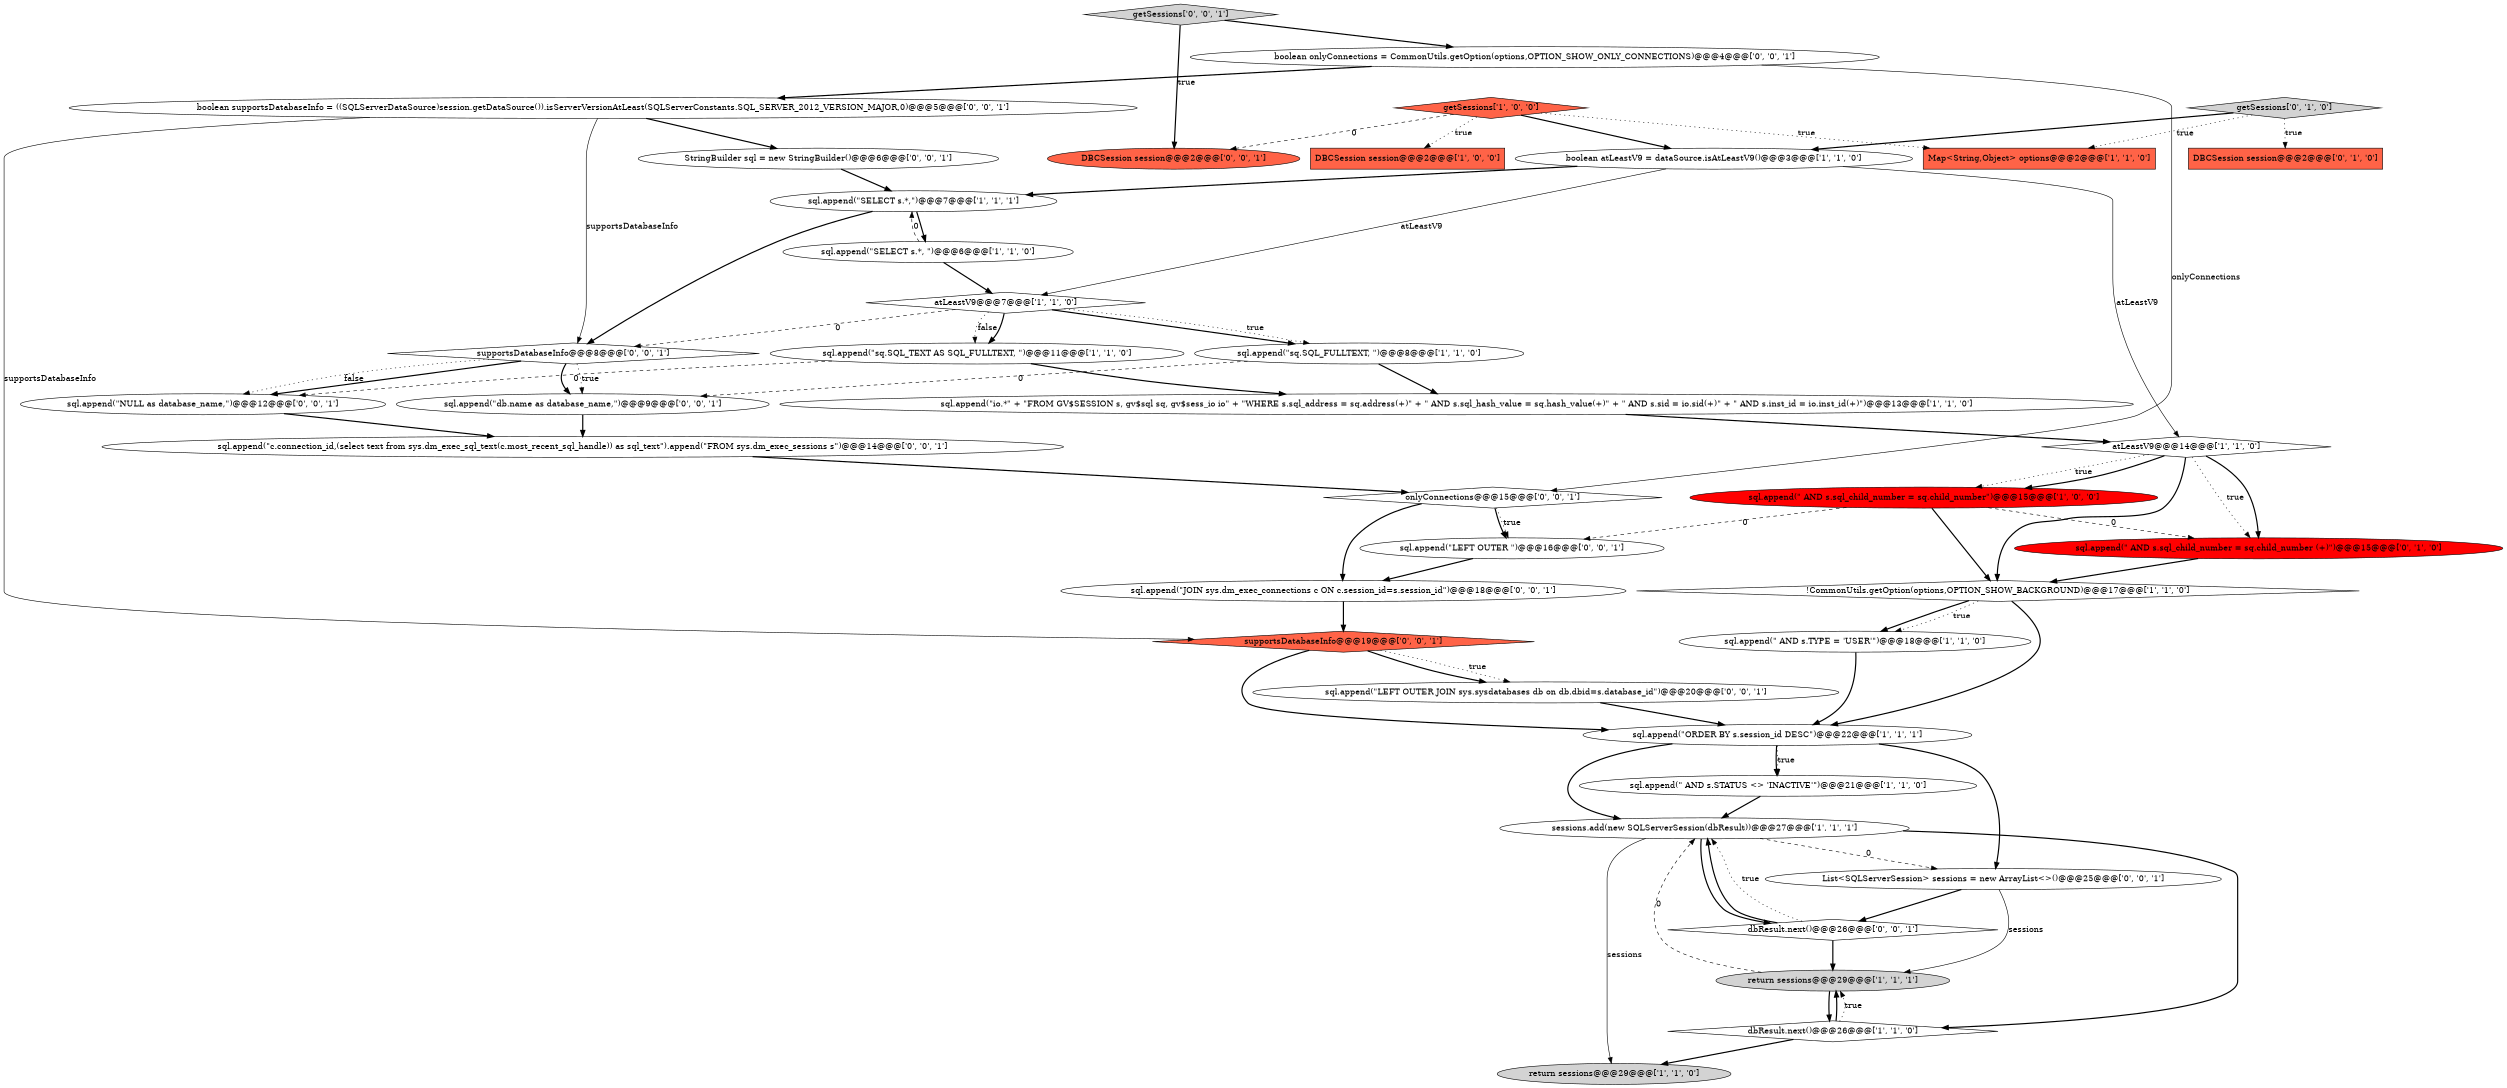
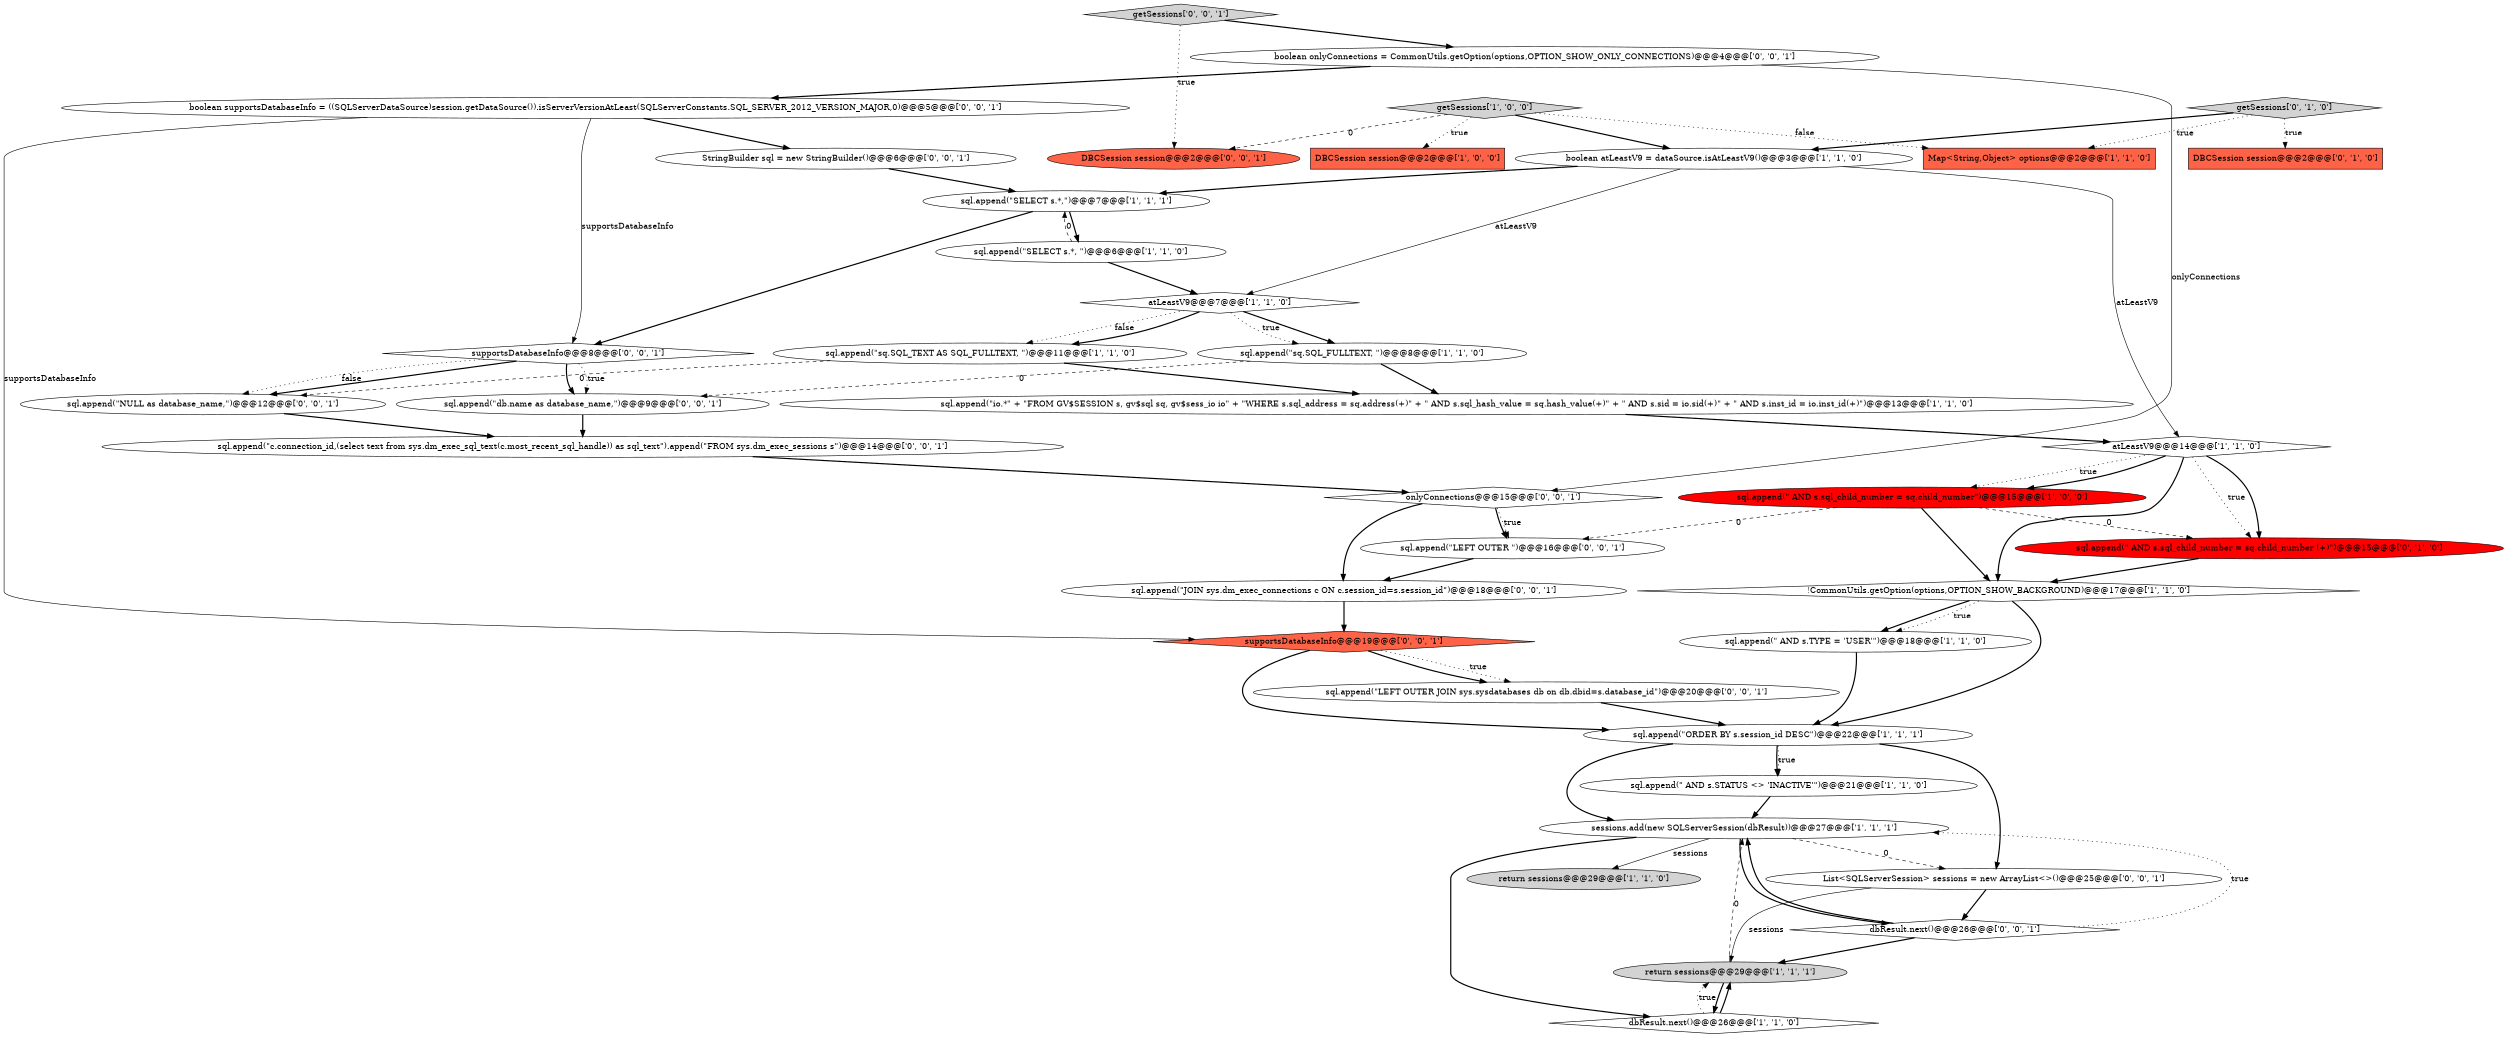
edge "getSessions['0', '0', '1']" -> "DBCSession session@@@2@@@['0', '0', '1']": style bold -> dotted
node "getSessions['1', '0', '0']": fillcolor tomato -> lightgray
edge "getSessions['1', '0', '0']" -> "Map<String,Object> options@@@2@@@['1', '1', '0']": label "true" -> "false"
edge "atLeastV9@@@7@@@['1', '1', '0']" -> "supportsDatabaseInfo@@@8@@@['0', '0', '1']": removed, label "0"
edge "dbResult.next()@@@26@@@['1', '1', '0']" -> "return sessions@@@29@@@['1', '1', '0']": removed
